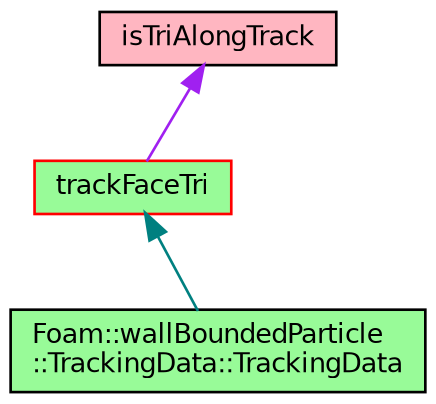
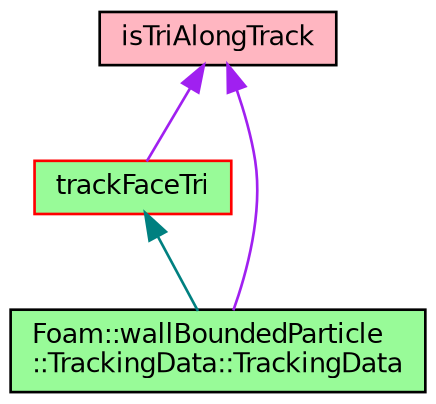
edge "Foam::wallBoundedParticle ::TrackingData::TrackingData" -> "isTriAlongTrack": added
